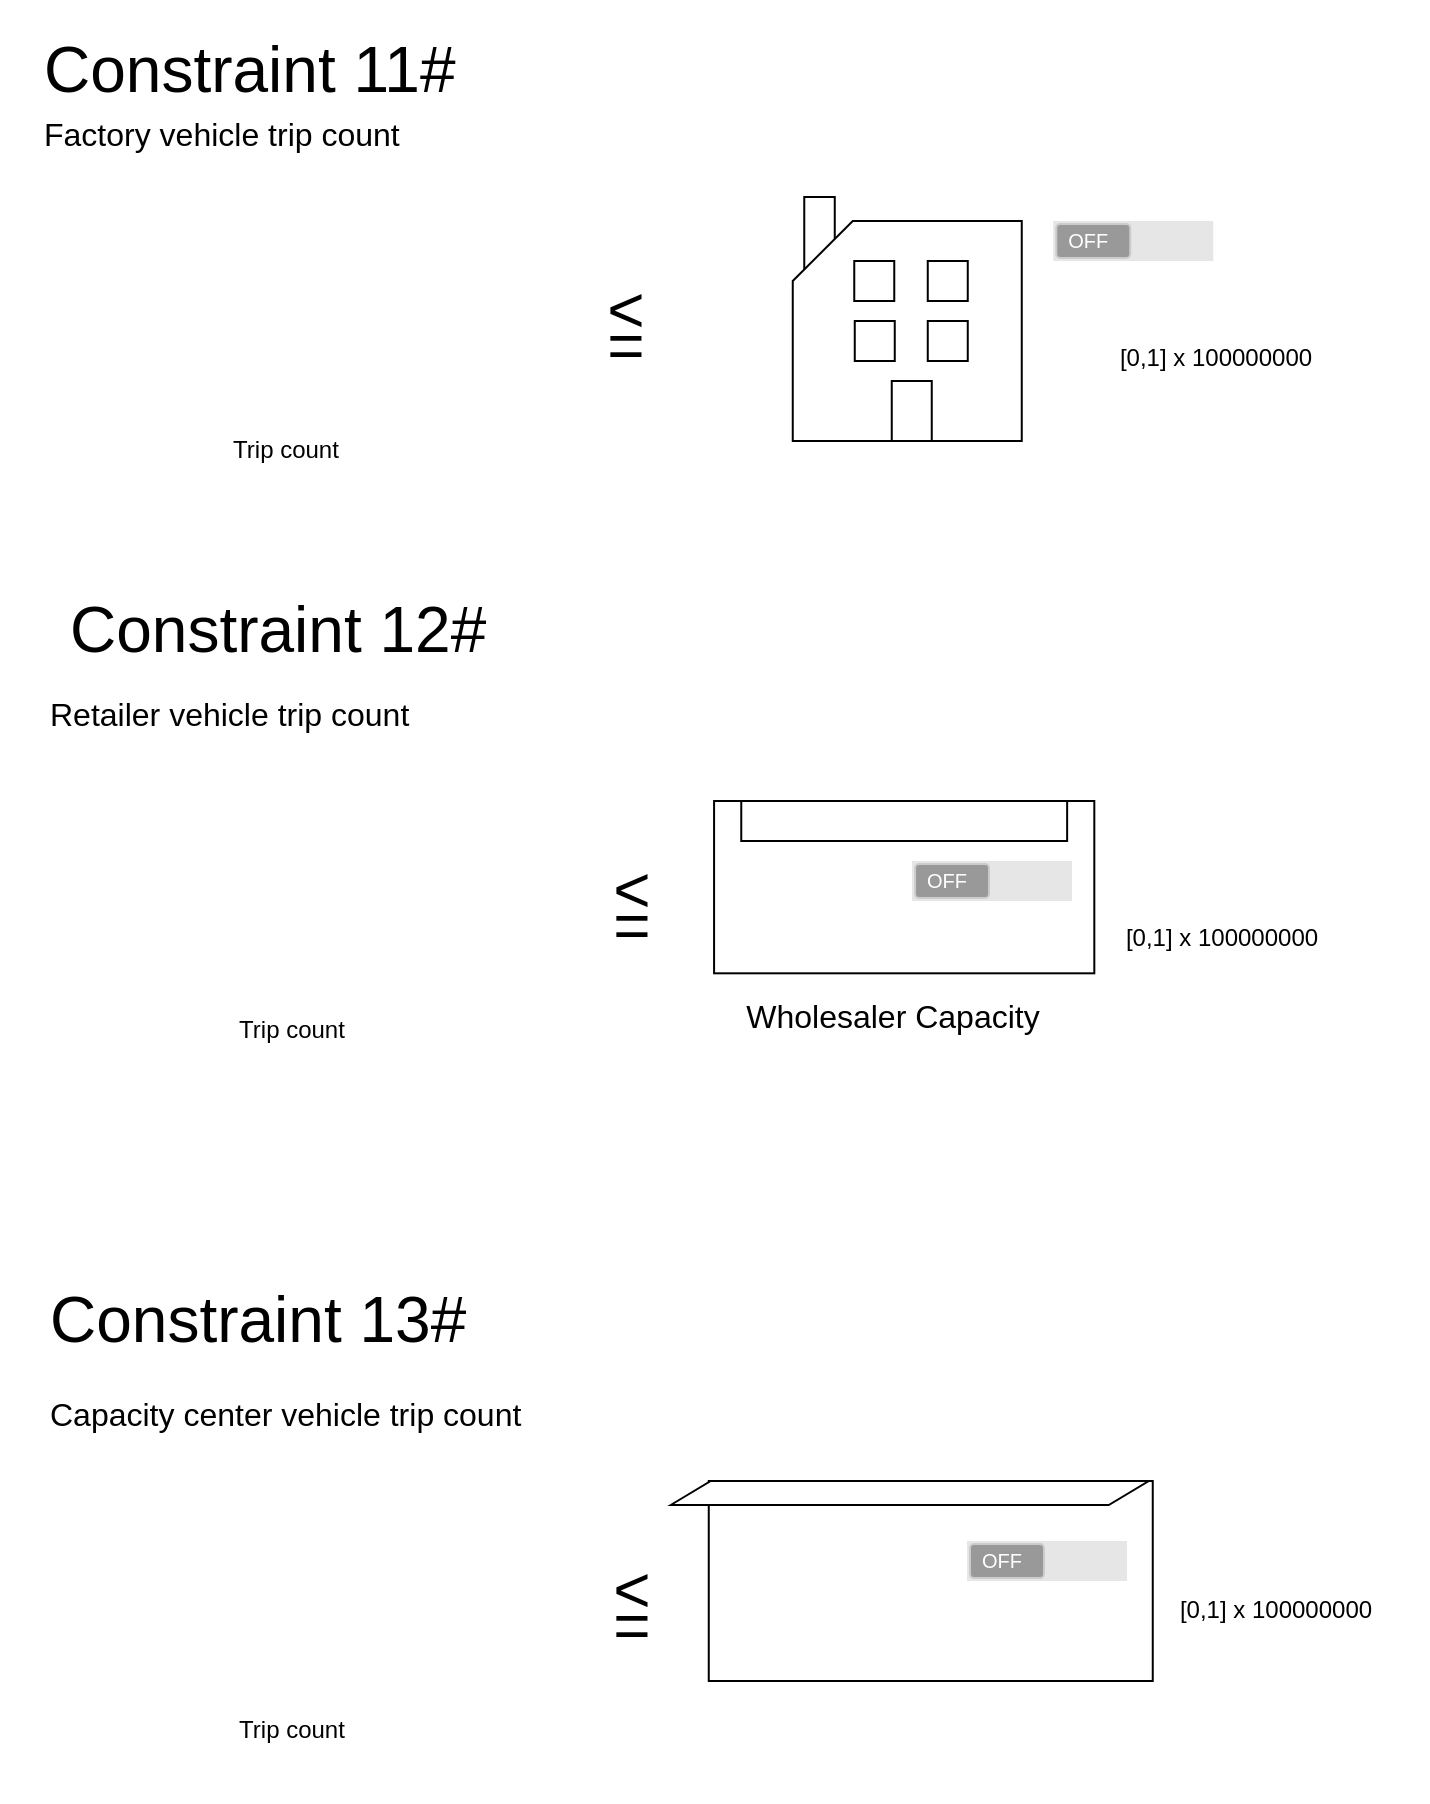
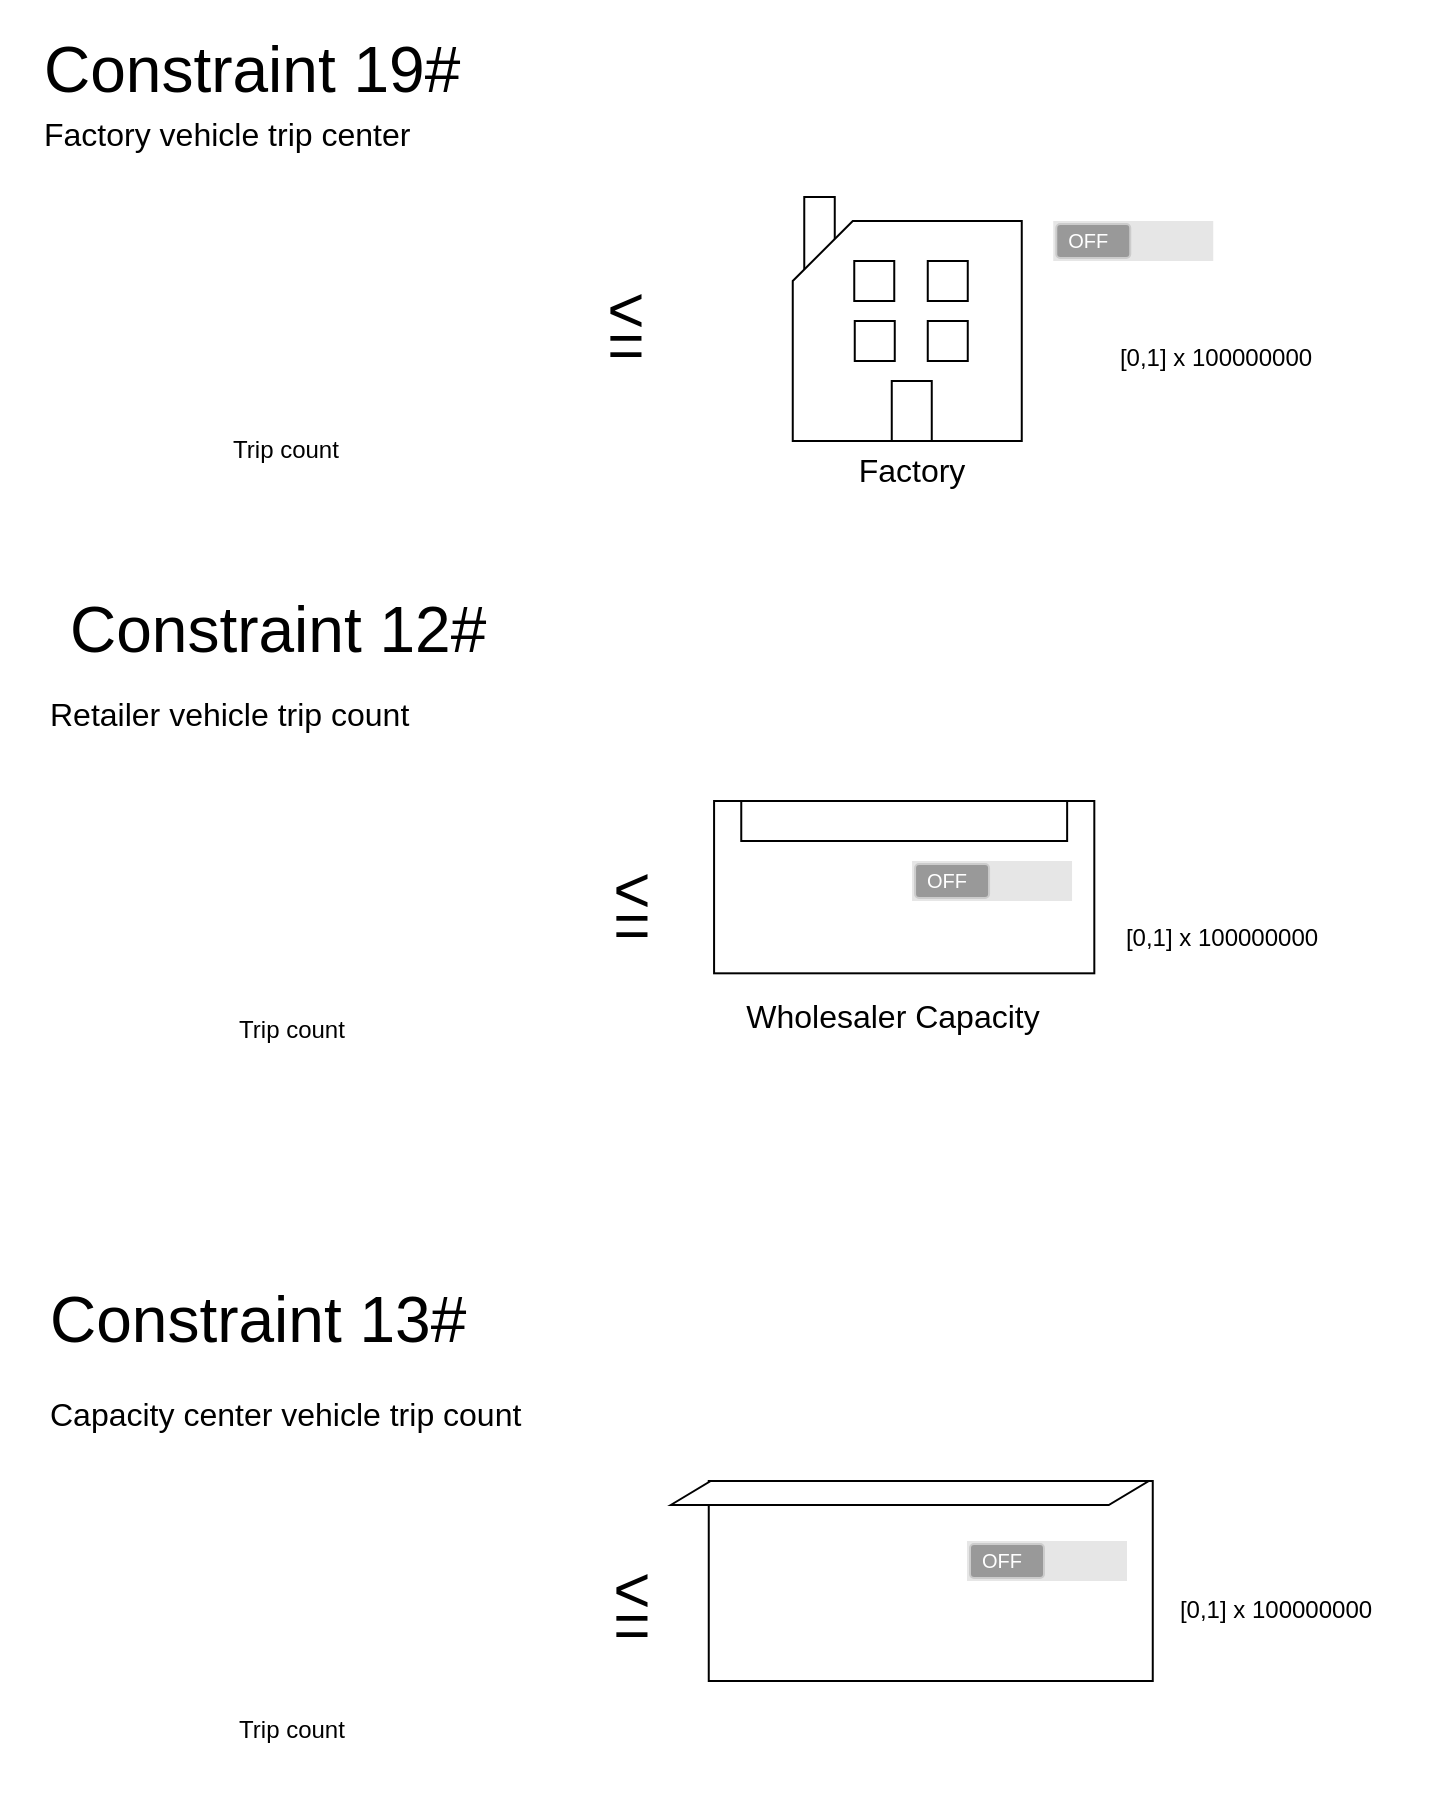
node "Constraint 11#": label "Constraint 11#" -> "Constraint 19#"
node "Factory vehicle trip count": label "Factory vehicle trip count" -> "Factory vehicle trip center"
node "Factory": added
